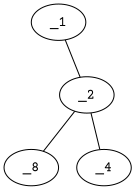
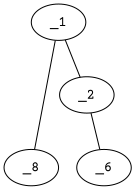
edge "_2" -- "_8": now "_1" -- "_8"
node "_4": label "_4" -> "_6"
